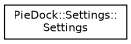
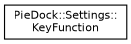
node "PieDock::Settings:: Settings": label "PieDock::Settings:: Settings" -> "PieDock::Settings:: KeyFunction"
